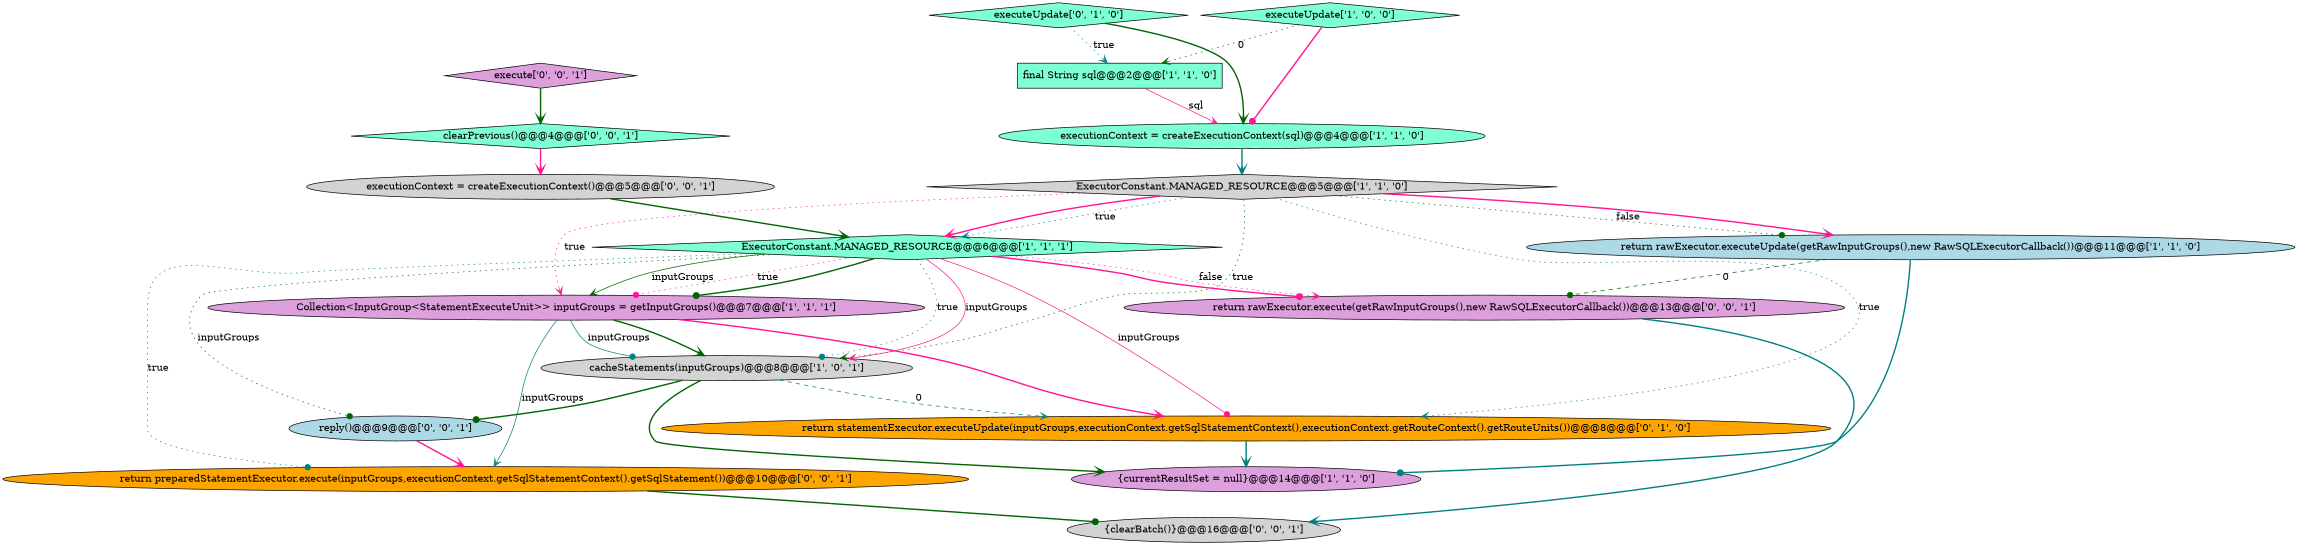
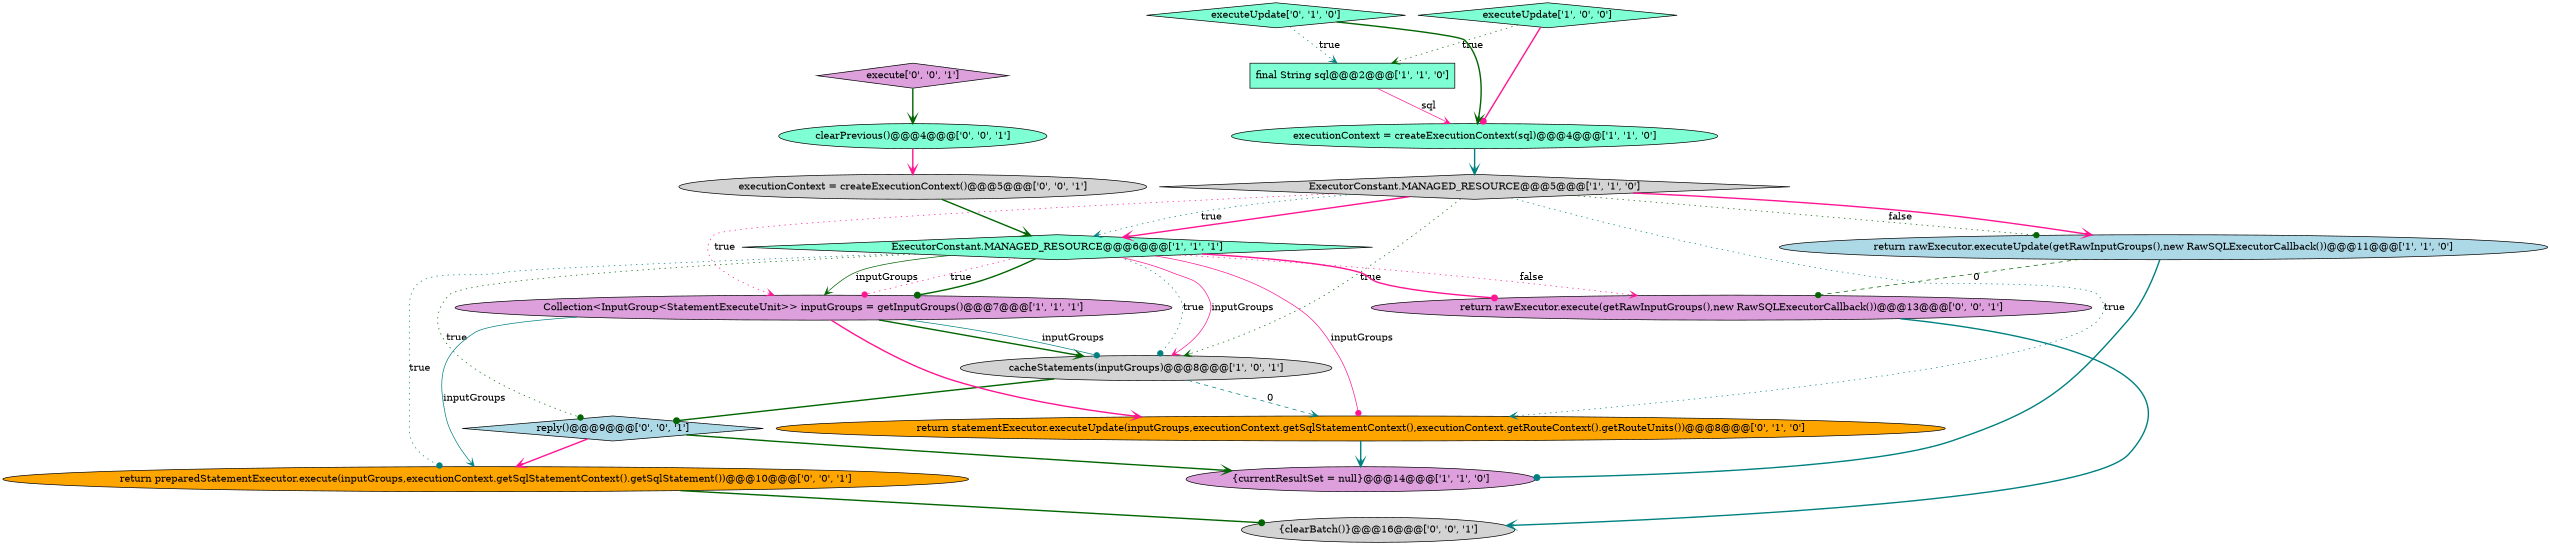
edge "executeUpdate['1', '0', '0']" -> "final String sql@@@2@@@['1', '1', '0']": label "0" -> "true"
node "clearPrevious()@@@4@@@['0', '0', '1']": shape diamond -> ellipse
edge "ExecutorConstant.MANAGED_RESOURCE@@@6@@@['1', '1', '1']" -> "reply()@@@9@@@['0', '0', '1']": label "inputGroups" -> "true"
node "reply()@@@9@@@['0', '0', '1']": shape ellipse -> diamond
edge "cacheStatements(inputGroups)@@@8@@@['1', '0', '1']" -> "{currentResultSet = null}@@@14@@@['1', '1', '0']": now "reply()@@@9@@@['0', '0', '1']" -> "{currentResultSet = null}@@@14@@@['1', '1', '0']"
